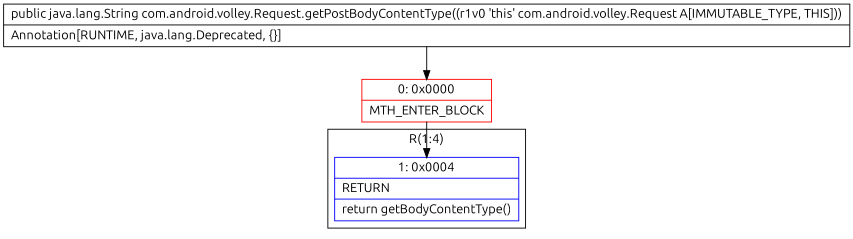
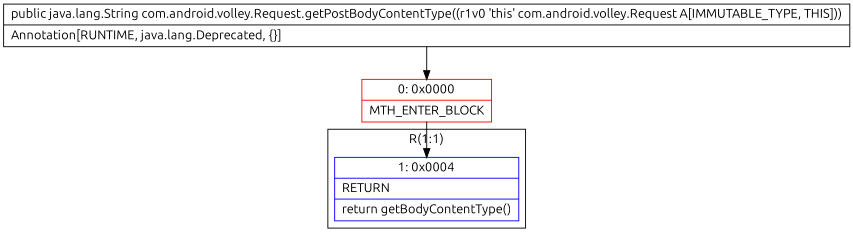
cluster "R(1:4)": label "R(1:4)" -> "R(1:1)"
